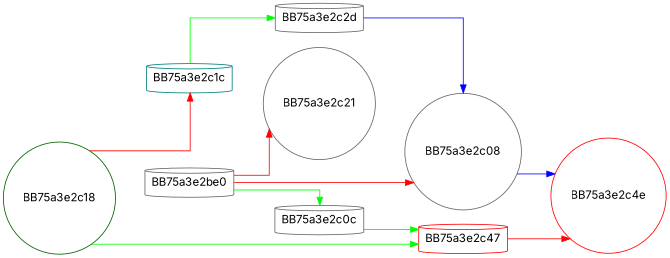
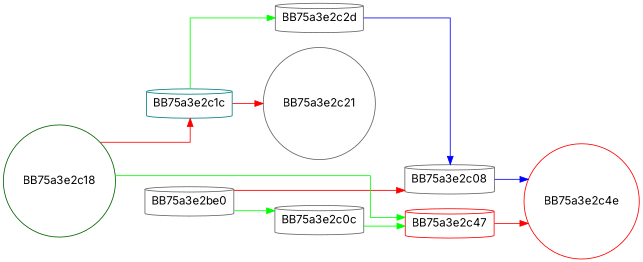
node "BB75a3e2c08": shape circle -> cylinder
edge "BB75a3e2be0" -> "BB75a3e2c21": now "BB75a3e2c1c" -> "BB75a3e2c21"
